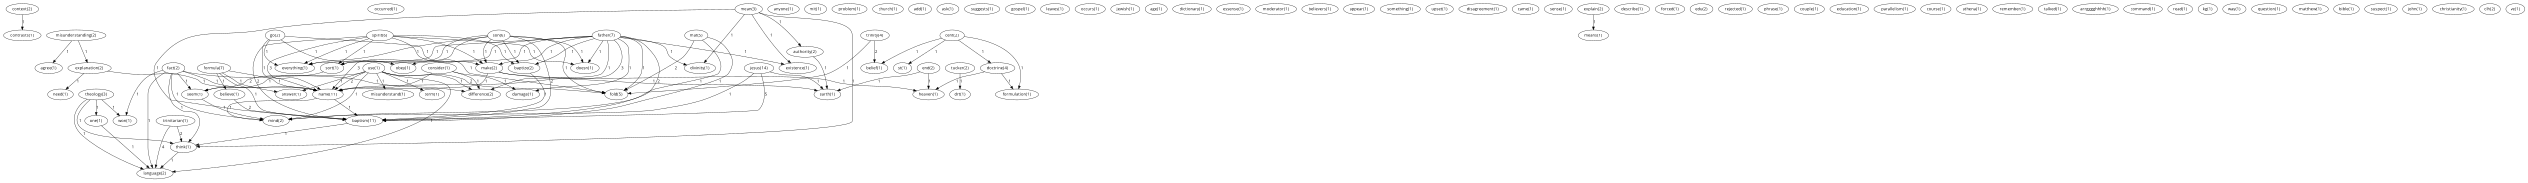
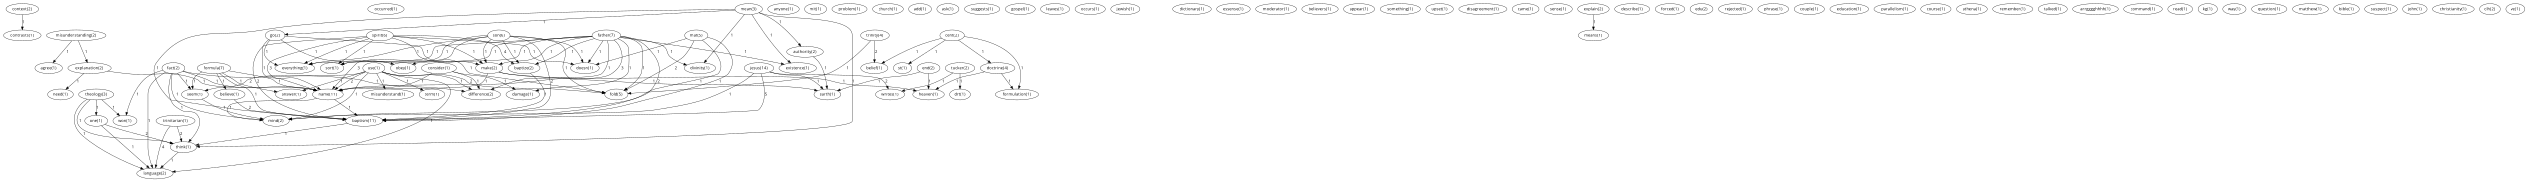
node "age(1)": removed
edge "mean(3)" -> "go(2)": added, label "1"
edge "mat(5)" -> "doesn(1)": added, label "1"
edge "spirit(6)" -> "baptize(2)": label "1" -> "4"
edge "sort(1)" -> "seem(1)": now "formula(7)" -> "seem(1)"
node "writes(1)": added
edge "one(1)" -> "think(1)": added, label "2"
